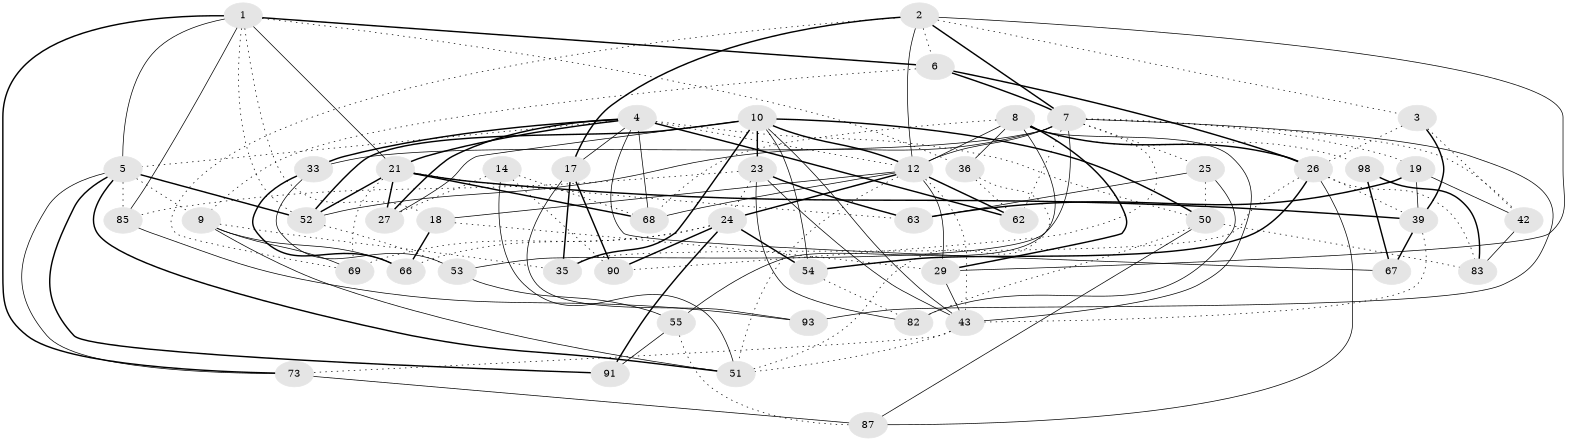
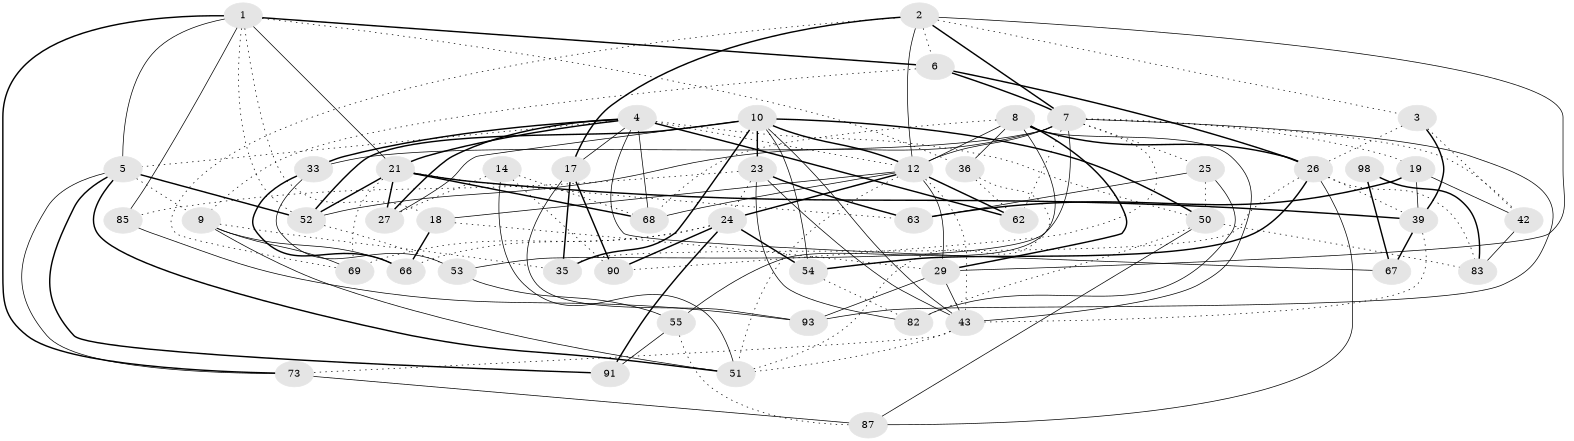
edge "8" -- "98": removed
edge "5" -- "85": removed
edge "29" -- "93": added
